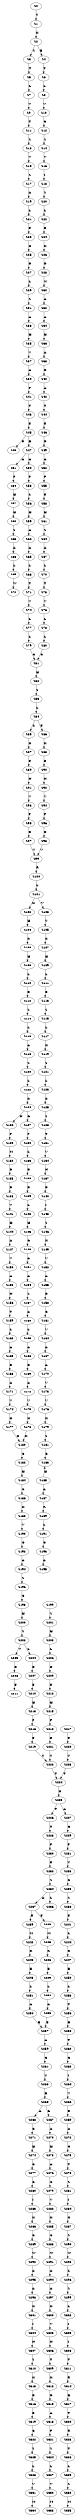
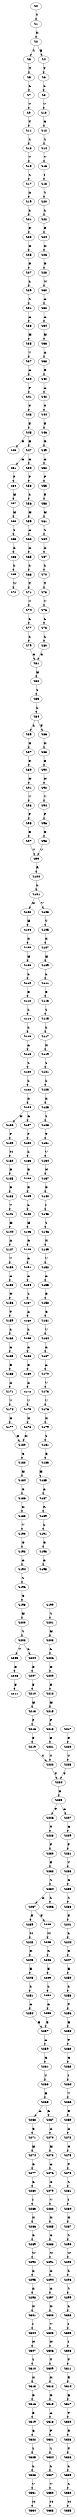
edge "S185" -> "S183": reversed
